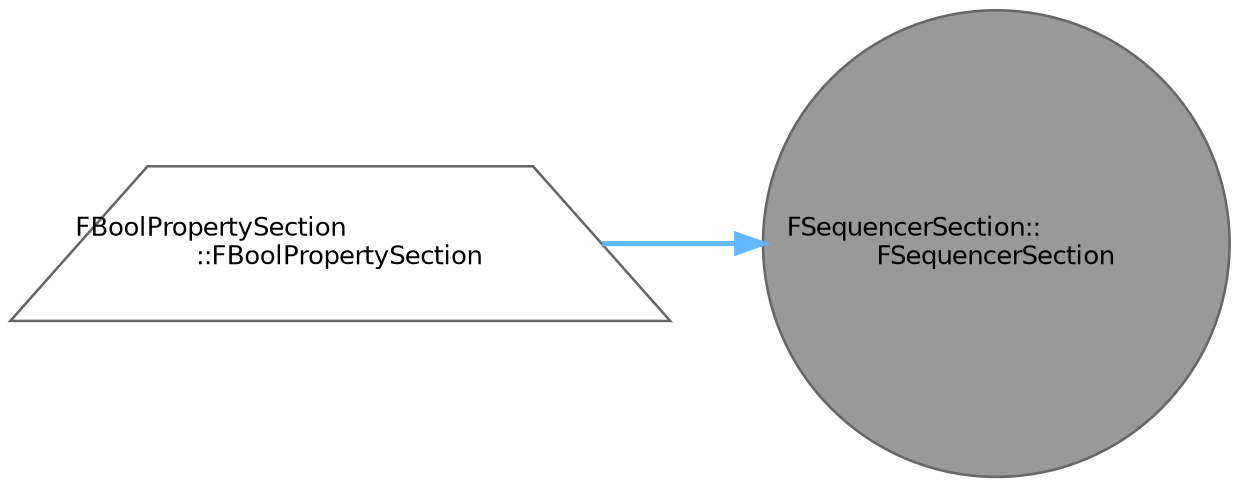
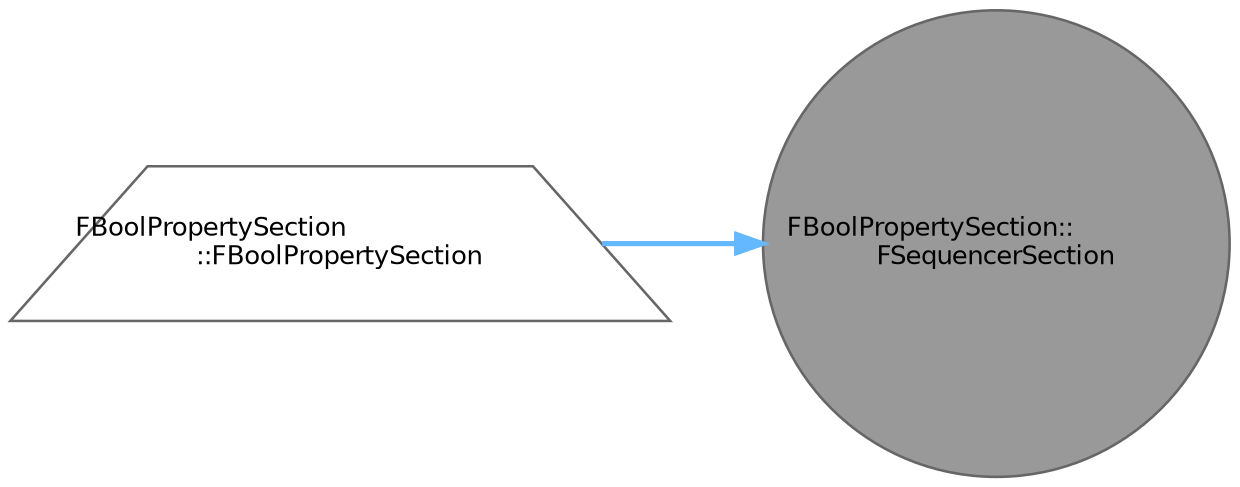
node "FSequencerSection:: FSequencerSection": label "FSequencerSection:: FSequencerSection" -> "FBoolPropertySection:: FSequencerSection"
